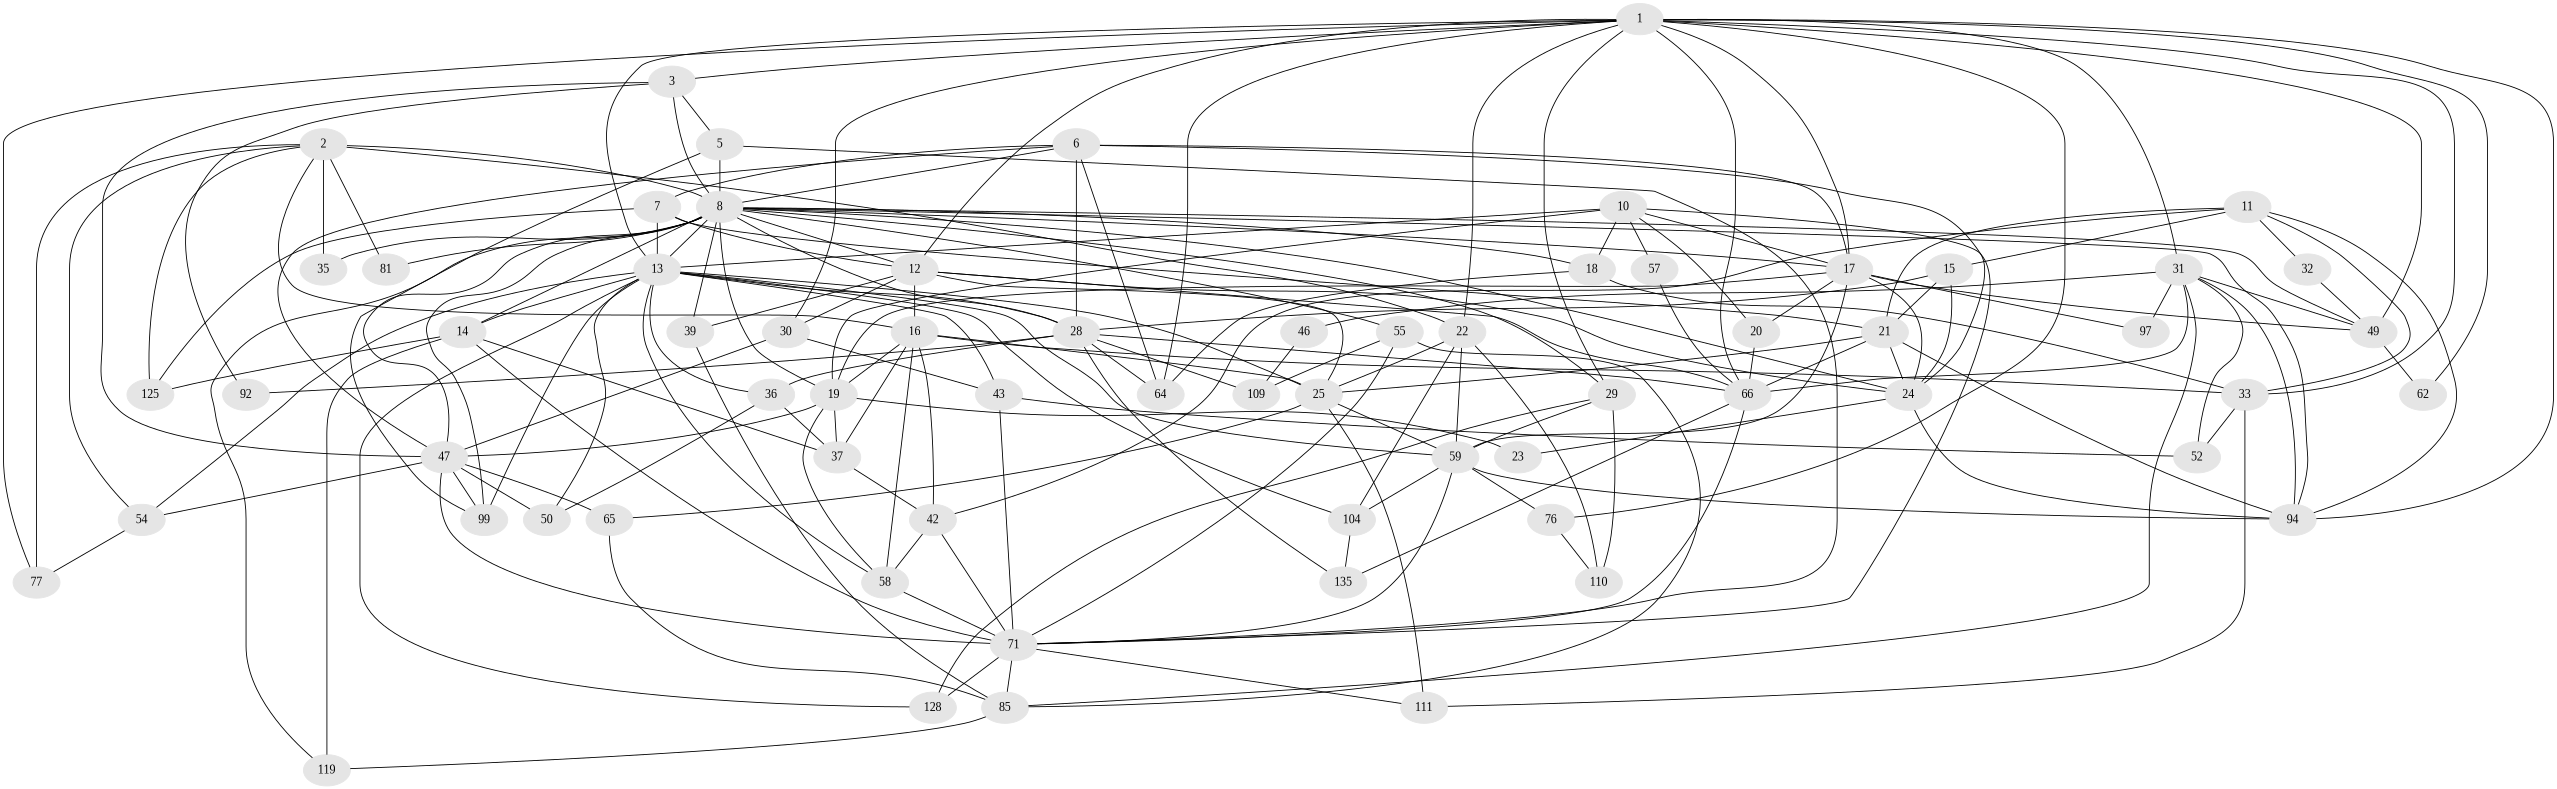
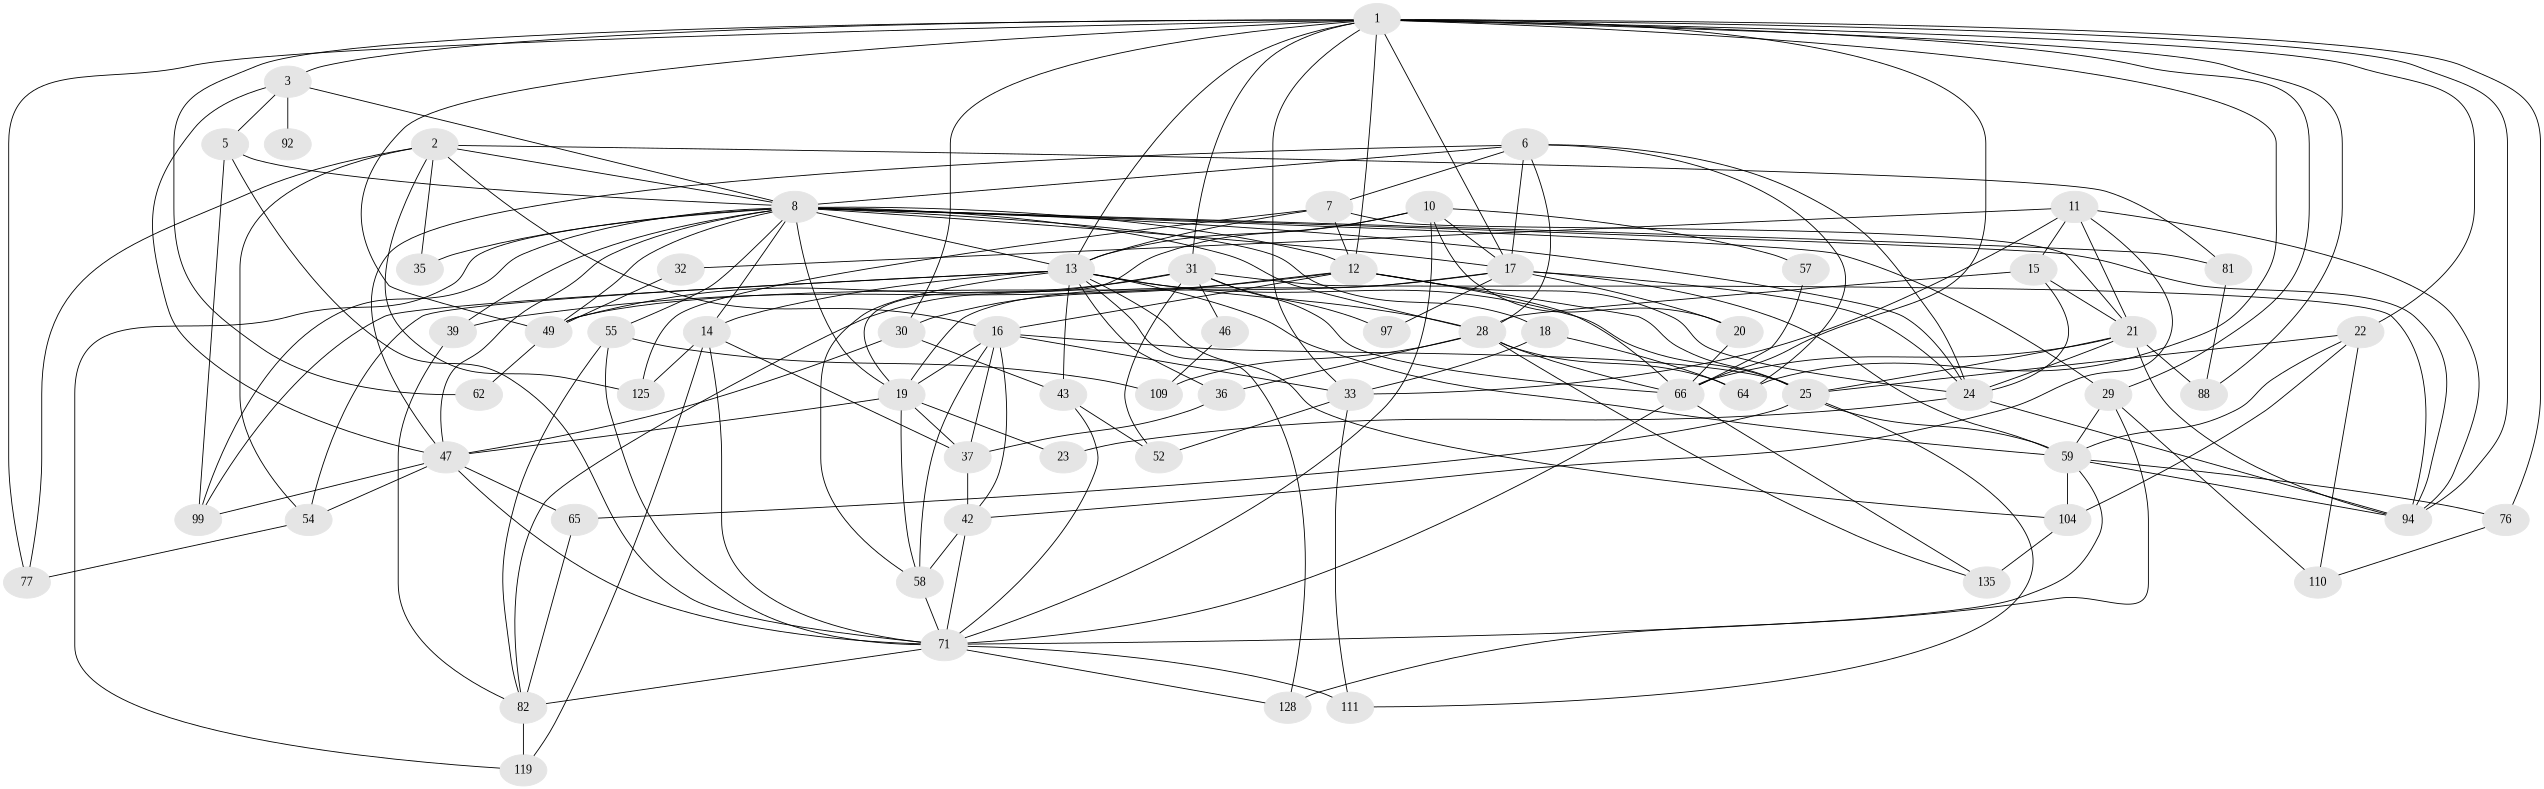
edge "2" -- "22": removed
edge "10" -- "18": removed
edge "28" -- "92": removed
node "88": added
node "50": removed
node "85": label "85" -> "82"
